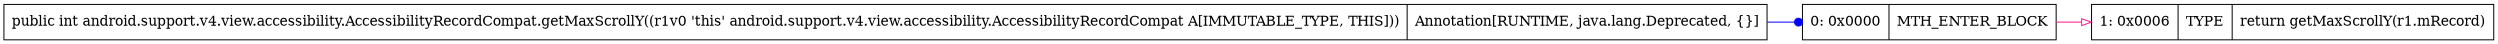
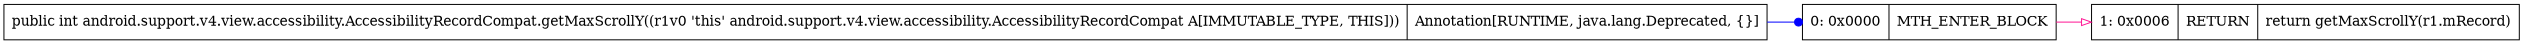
node "1: 0x0006": text "TYPE" -> "RETURN"
